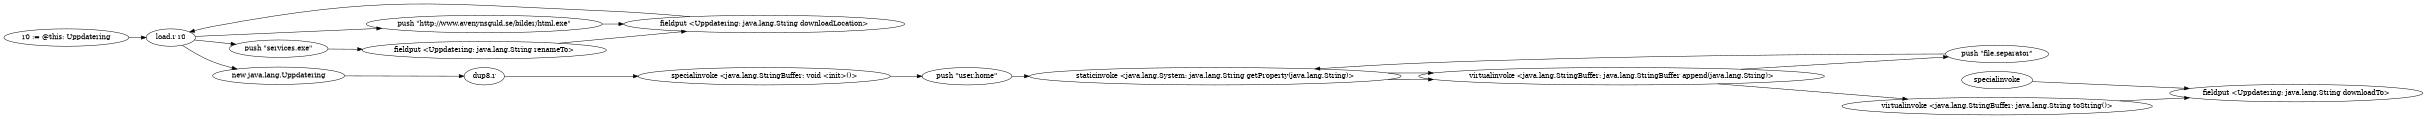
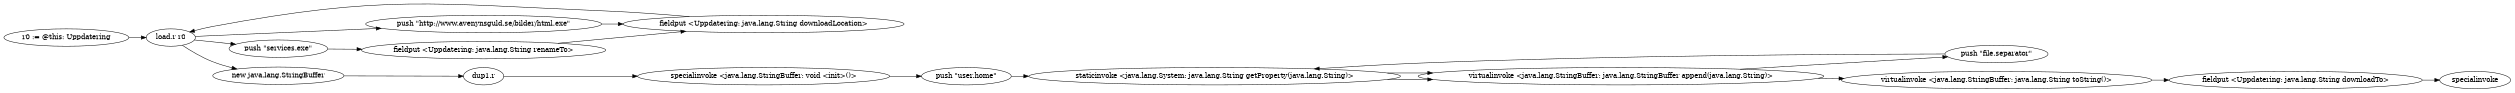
node "new java.lang.Uppdatering": label "new java.lang.Uppdatering" -> "new java.lang.StringBuffer"
node "dup8.r": label "dup8.r" -> "dup1.r"
edge "specialinvoke" -> "fieldput <Uppdatering: java.lang.String downloadTo>": reversed
